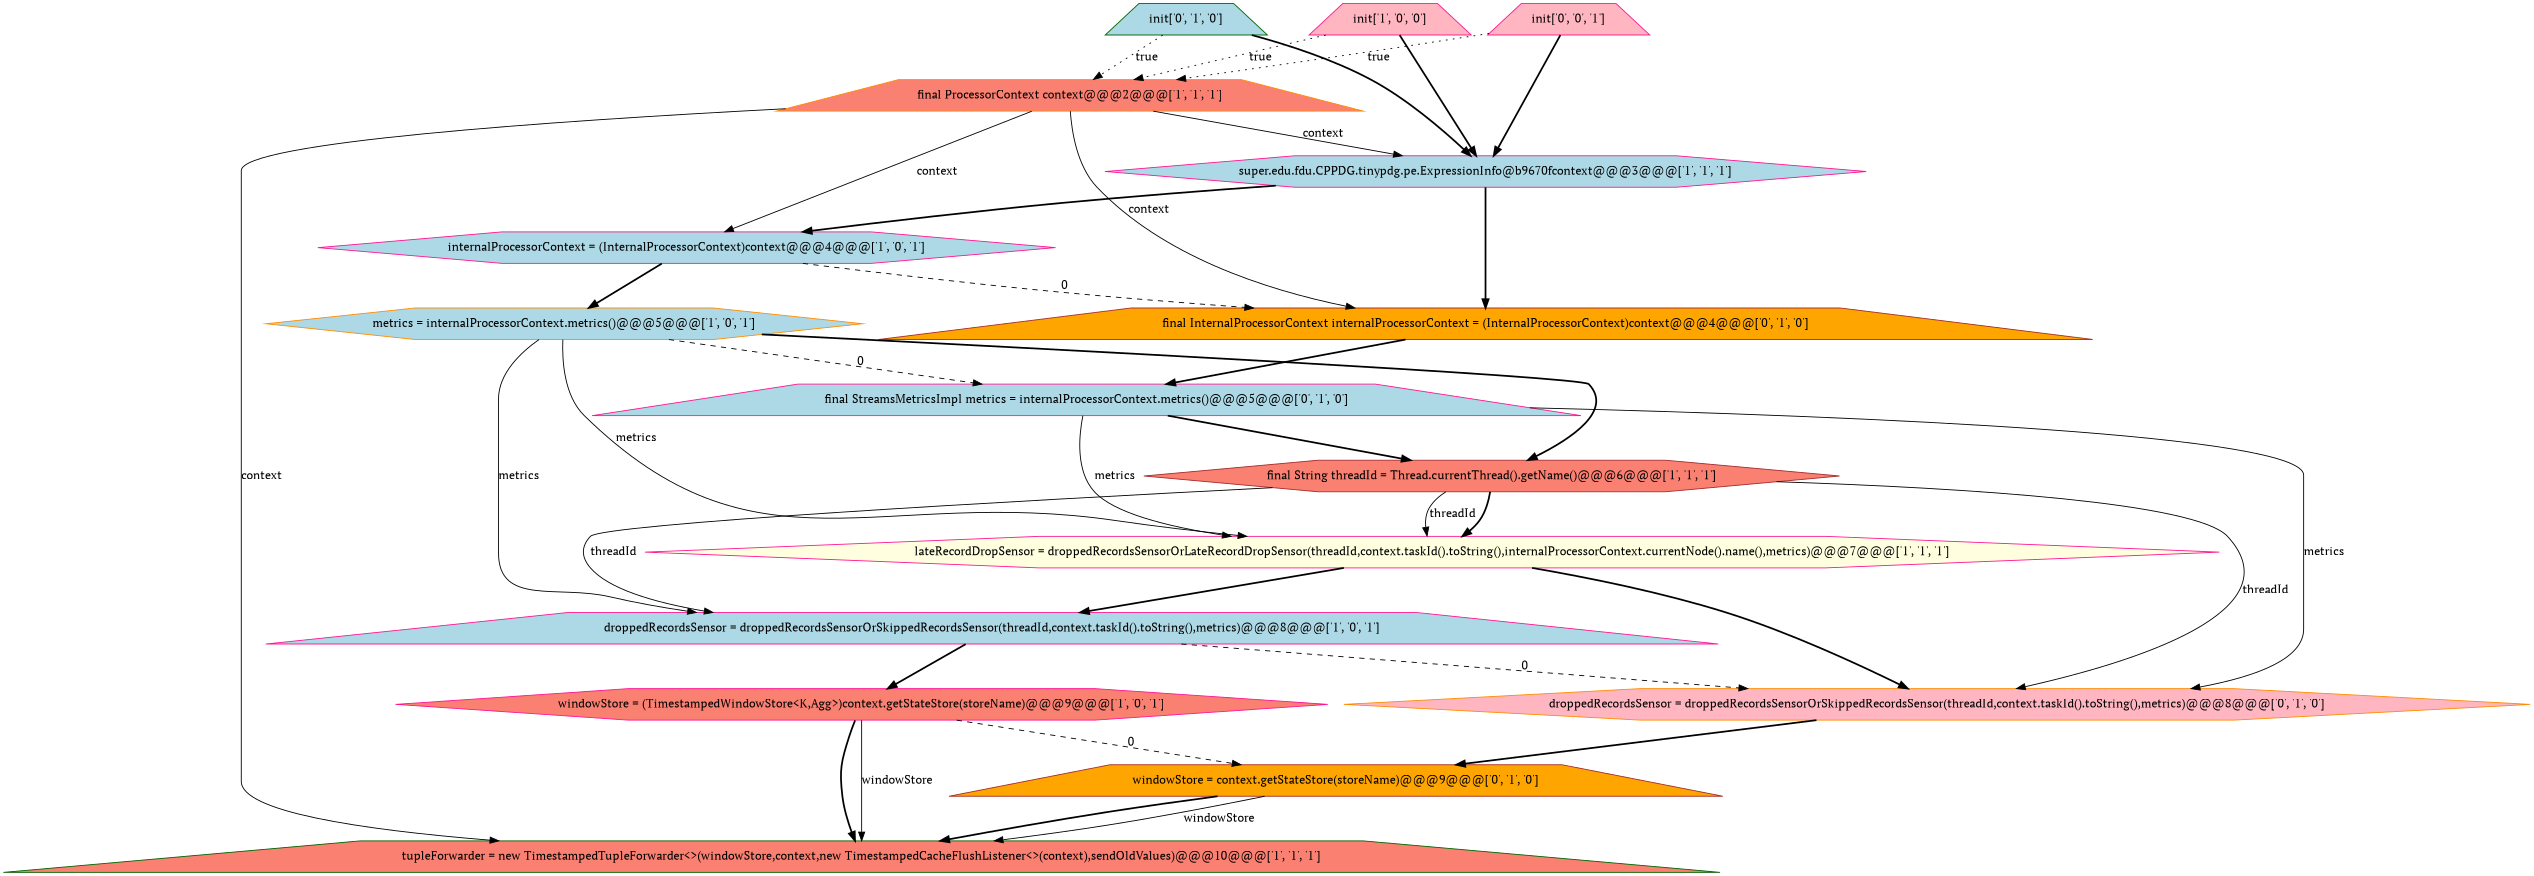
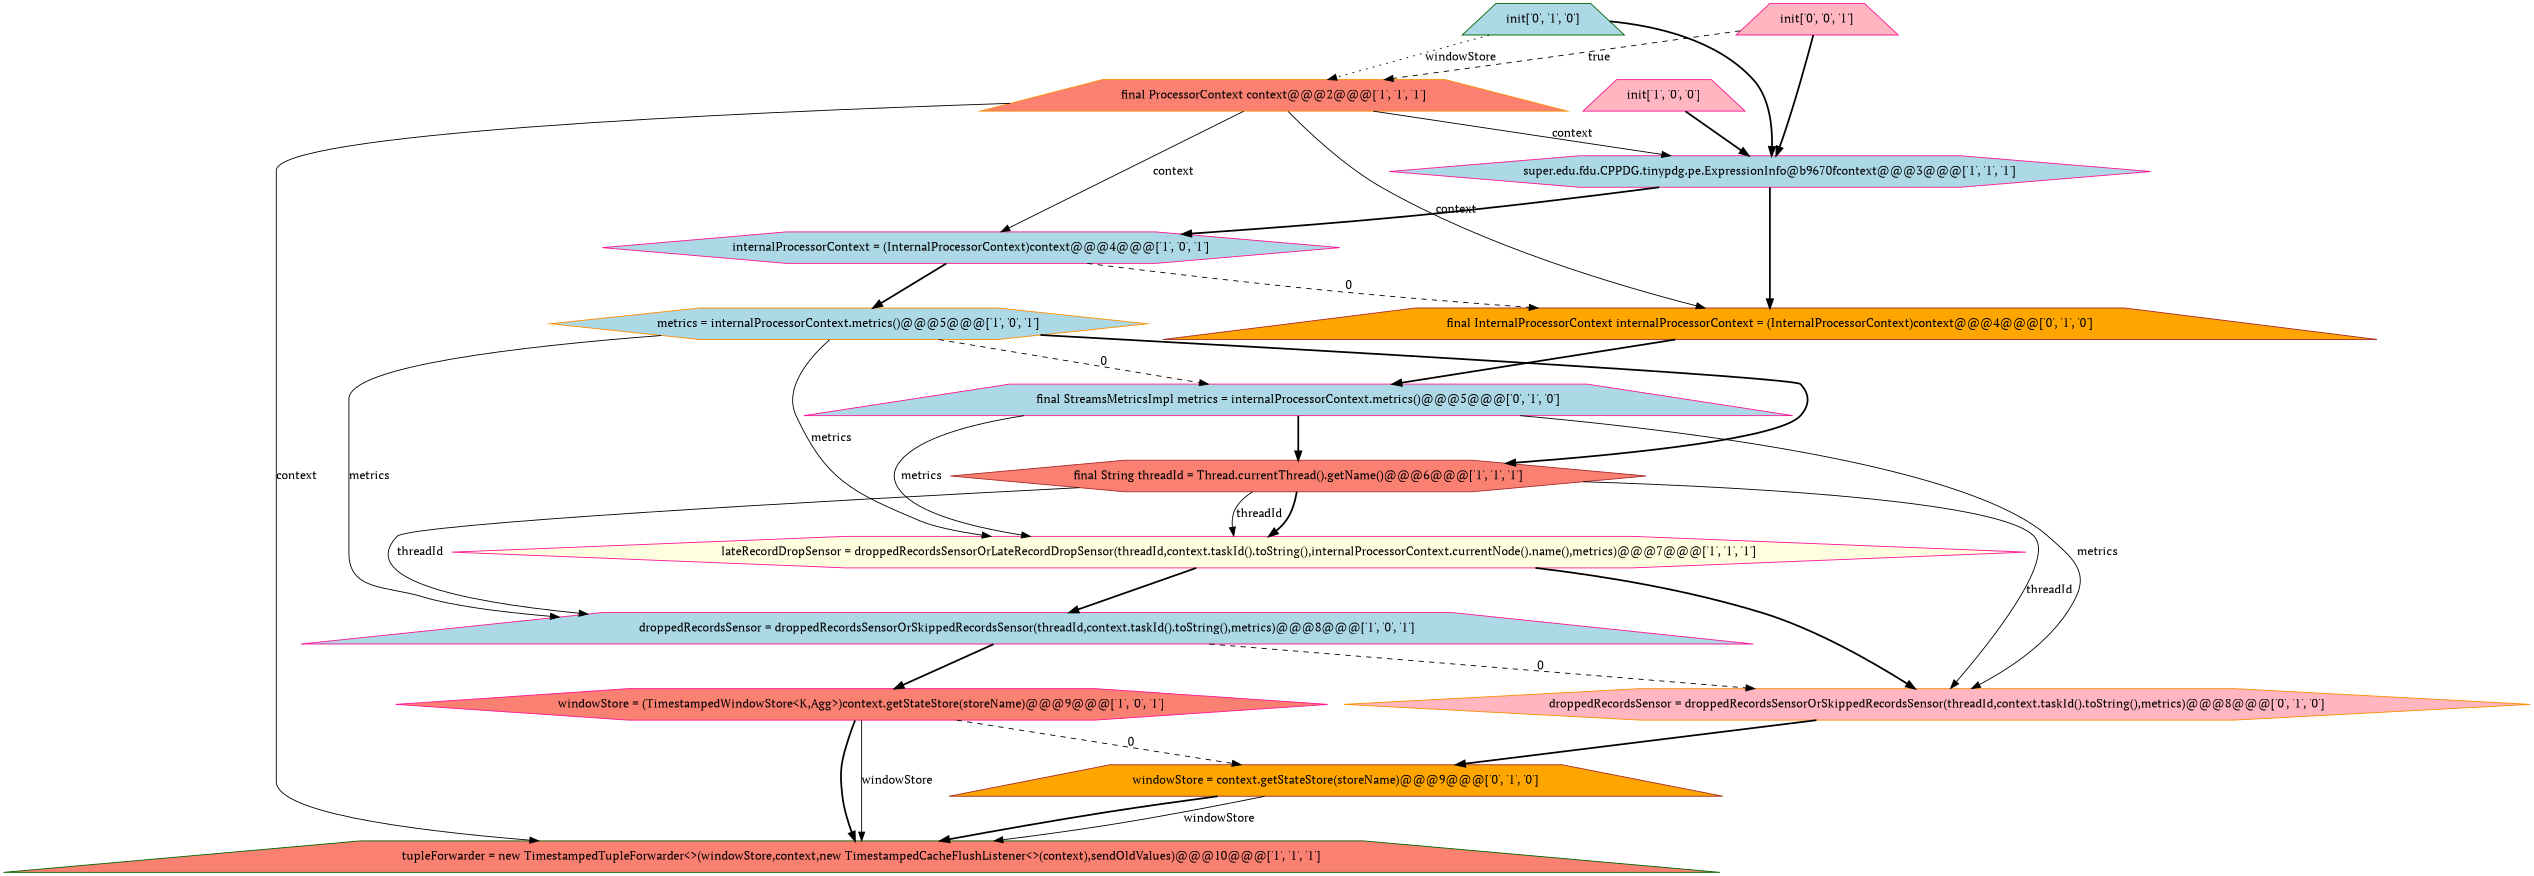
edge "init['1', '0', '0']" -> "final ProcessorContext context@@@2@@@['1', '1', '1']": removed, label "true"
edge "init['0', '0', '1']" -> "final ProcessorContext context@@@2@@@['1', '1', '1']": style dotted -> dashed
edge "init['0', '1', '0']" -> "final ProcessorContext context@@@2@@@['1', '1', '1']": label "true" -> "windowStore"
